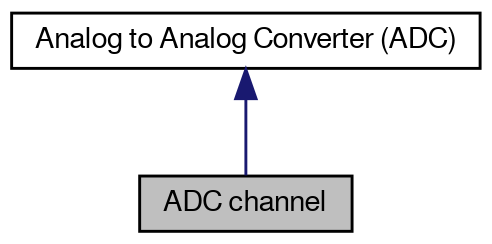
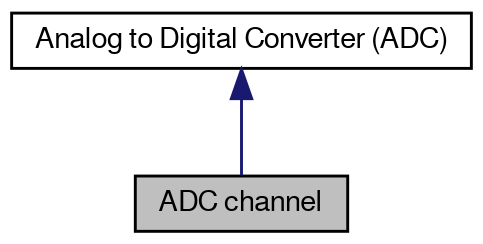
node "Analog to Analog Converter (ADC)": label "Analog to Analog Converter (ADC)" -> "Analog to Digital Converter (ADC)"
